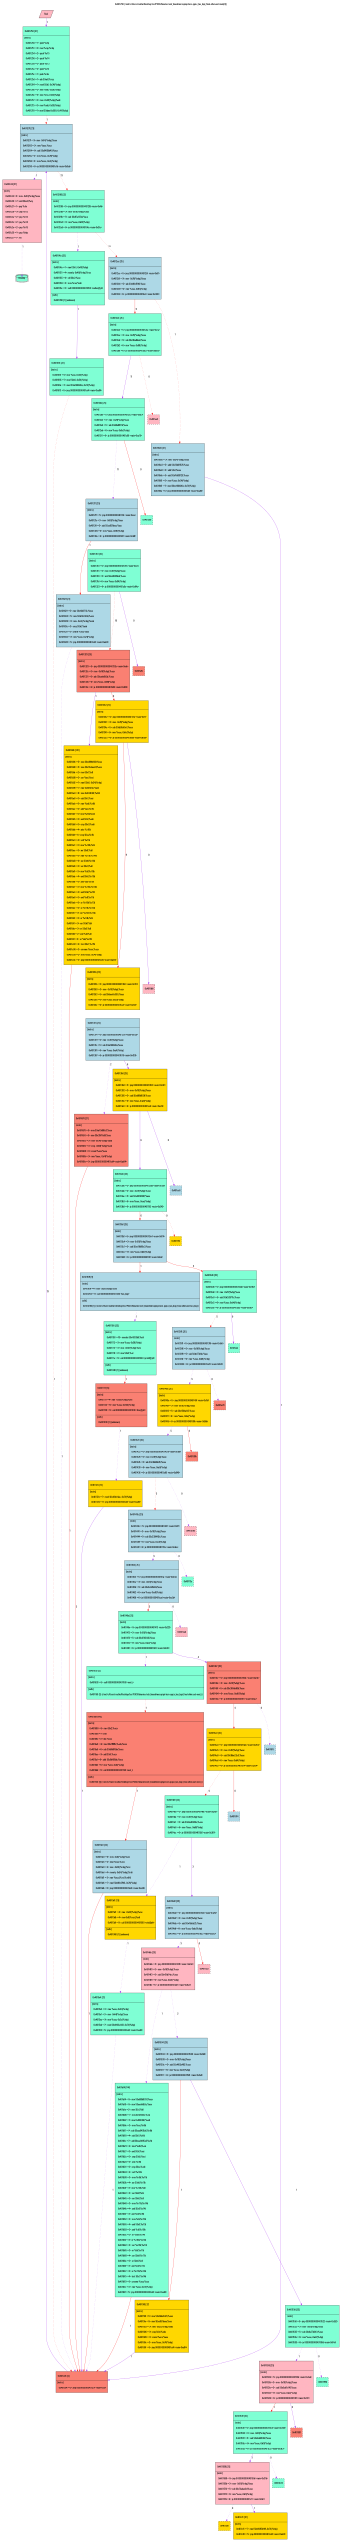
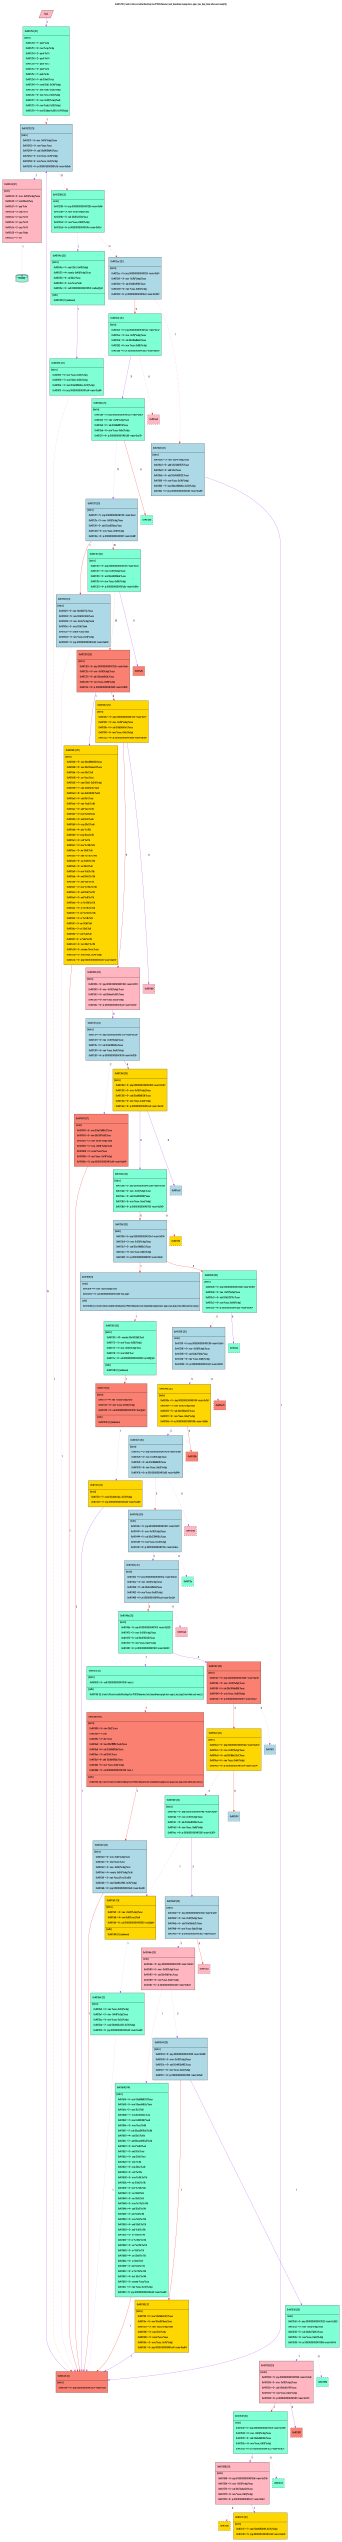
edge "0x4012f7 [25]" -> "0x401310 [25]": added, label "10"
node "0x40135b [25]": fillcolor gold -> lightpink
edge "0x40135b [25]" -> "0x401374 [25]": added, label "8"
edge "0x4016ff [9]" -> "0x401708 [23]": color purple -> red
